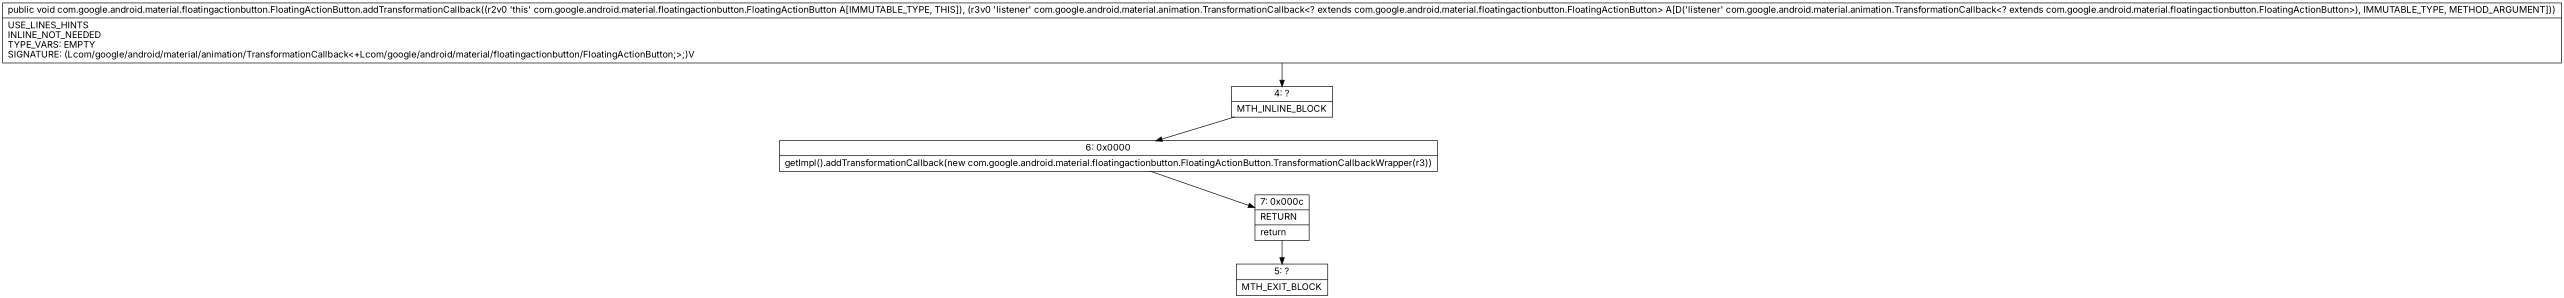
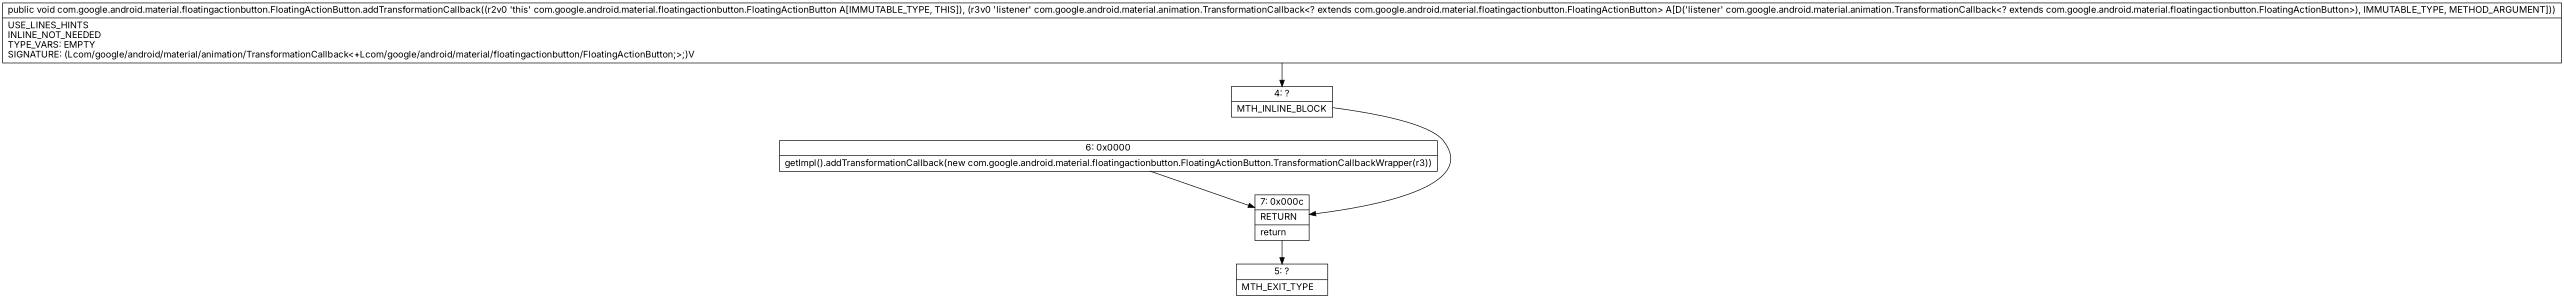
edge "4: ?" -> "6: 0x0000": now "4: ?" -> "7: 0x000c"
node "5: ?": text "MTH_EXIT_BLOCK" -> "MTH_EXIT_TYPE"
